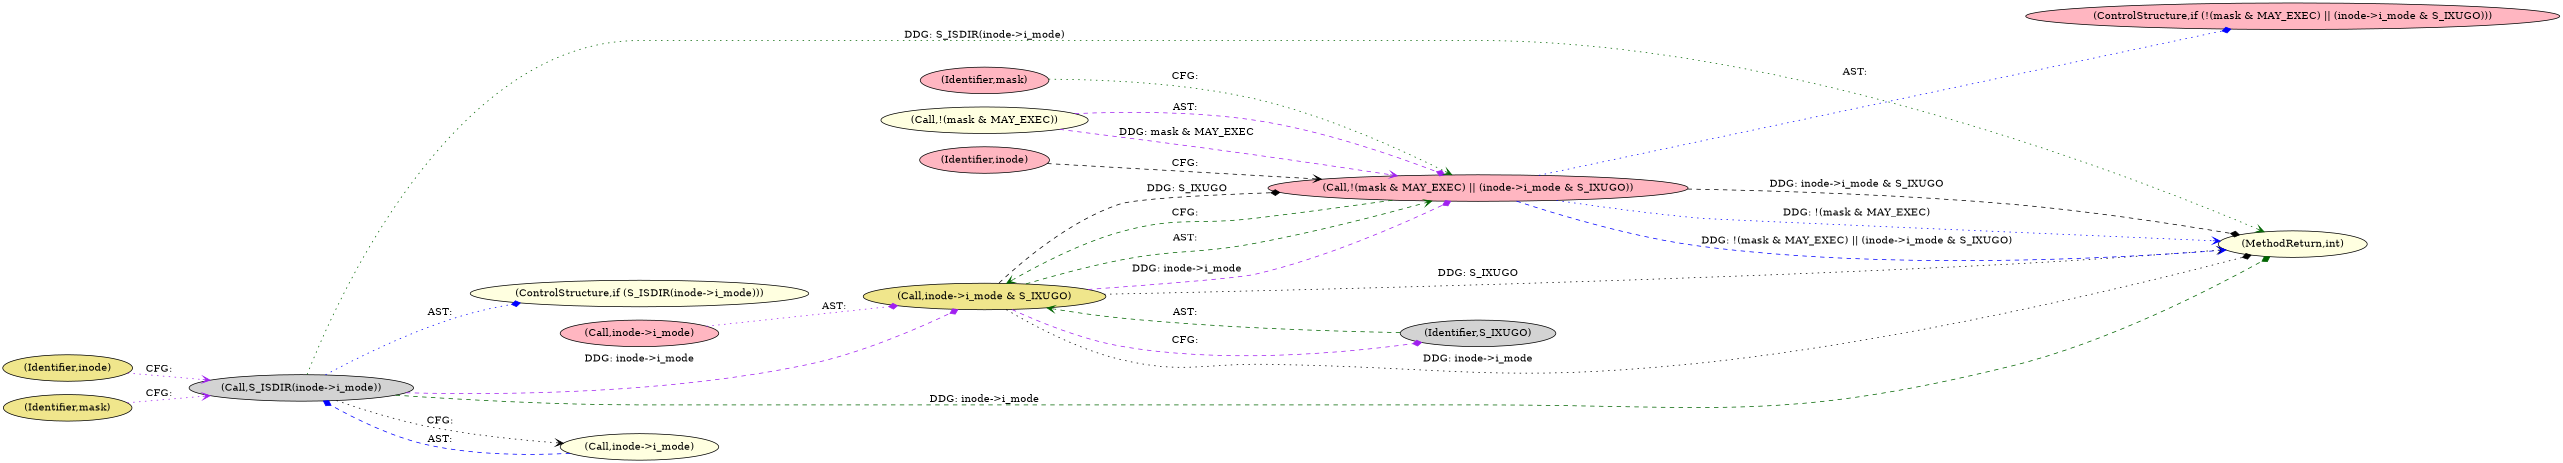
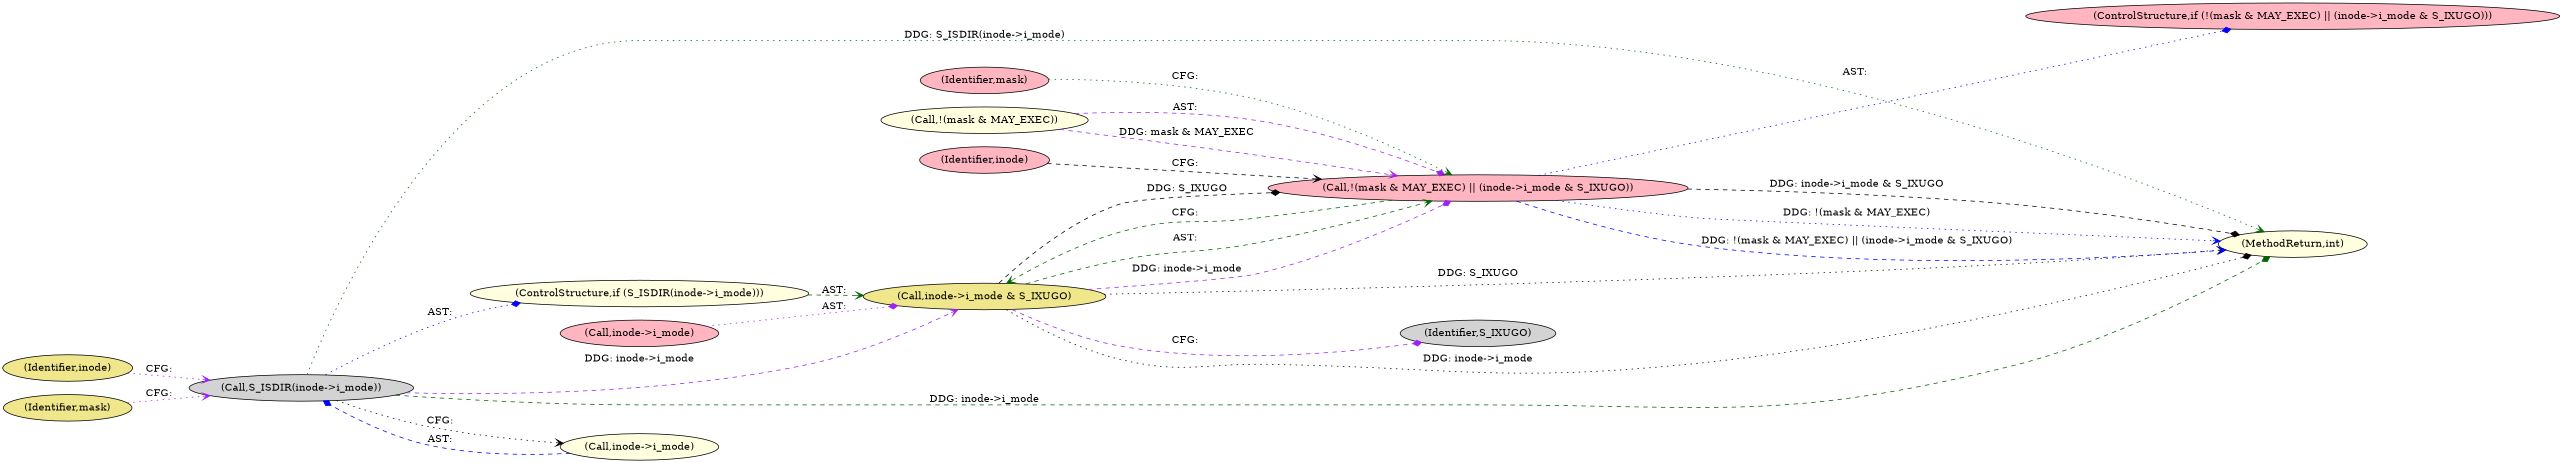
edge "(Identifier,S_IXUGO)" -> "(Call,inode->i_mode & S_IXUGO)": now "(ControlStructure,if (S_ISDIR(inode->i_mode)))" -> "(Call,inode->i_mode & S_IXUGO)"
edge "(Call,S_ISDIR(inode->i_mode))" -> "(Call,inode->i_mode & S_IXUGO)": arrowhead diamond -> vee
